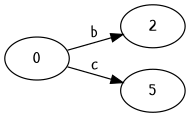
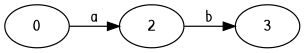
node "3": added
edge "0" -> "2": label "b" -> "a"
node "5": removed
